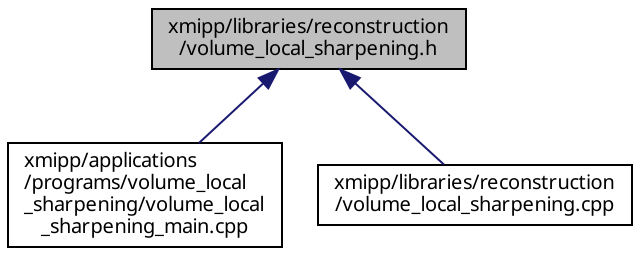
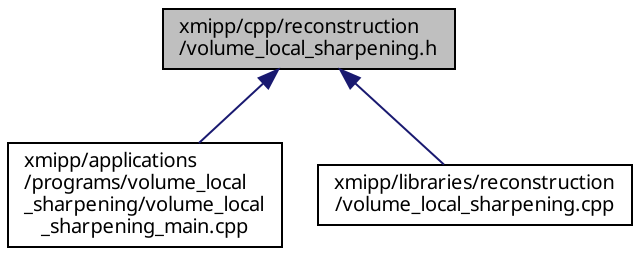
node "xmipp/libraries/reconstruction /volume_local_sharpening.h": label "xmipp/libraries/reconstruction /volume_local_sharpening.h" -> "xmipp/cpp/reconstruction /volume_local_sharpening.h"
